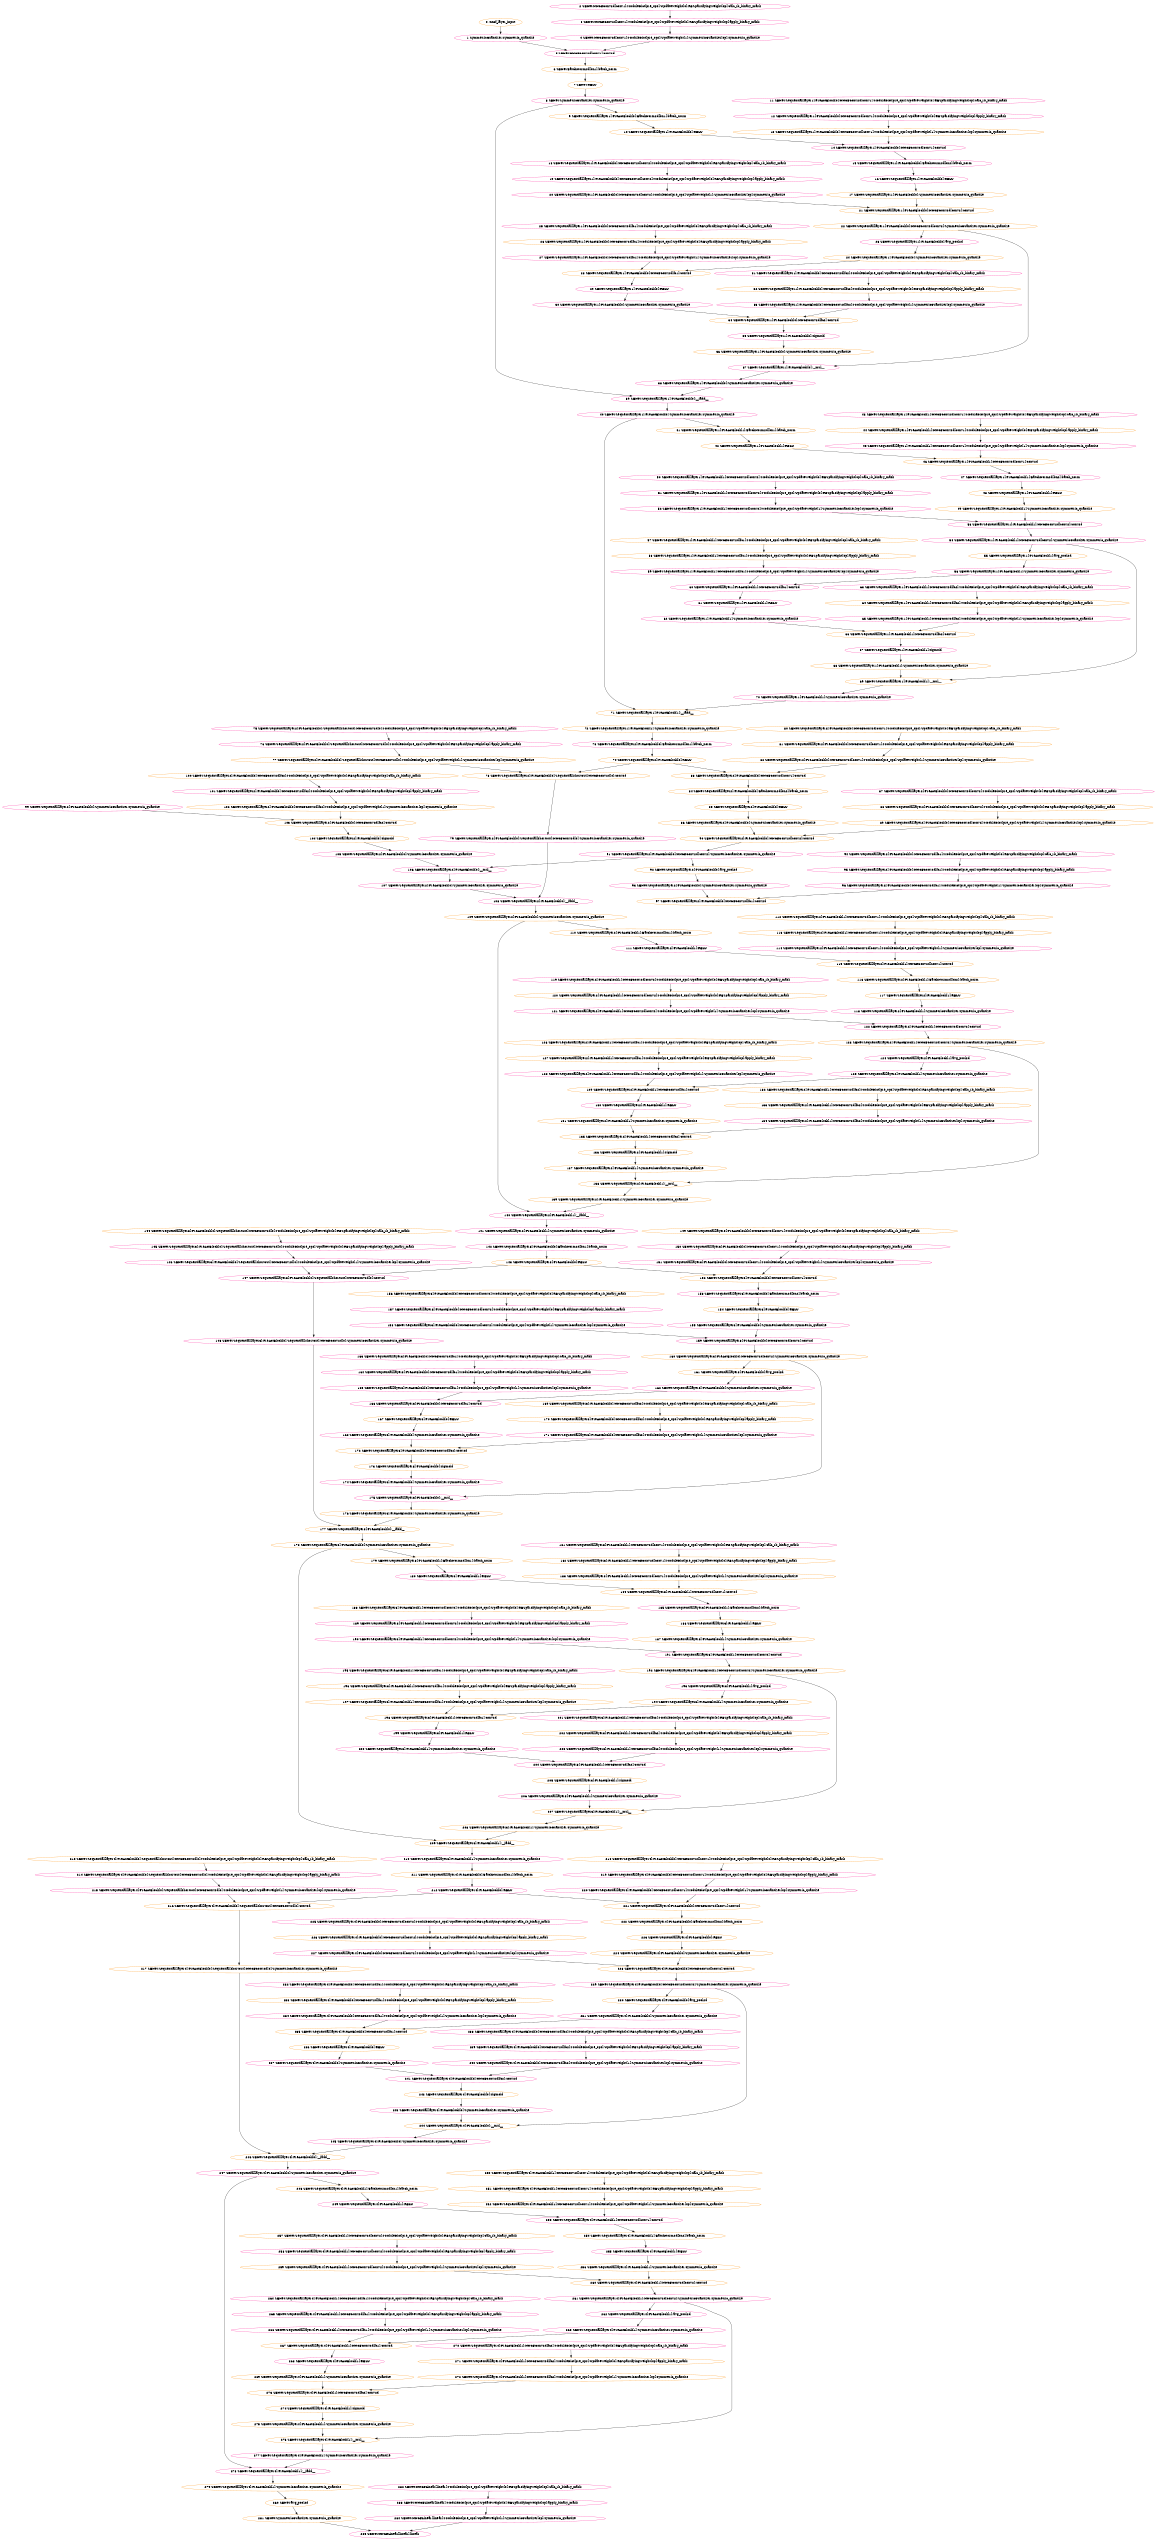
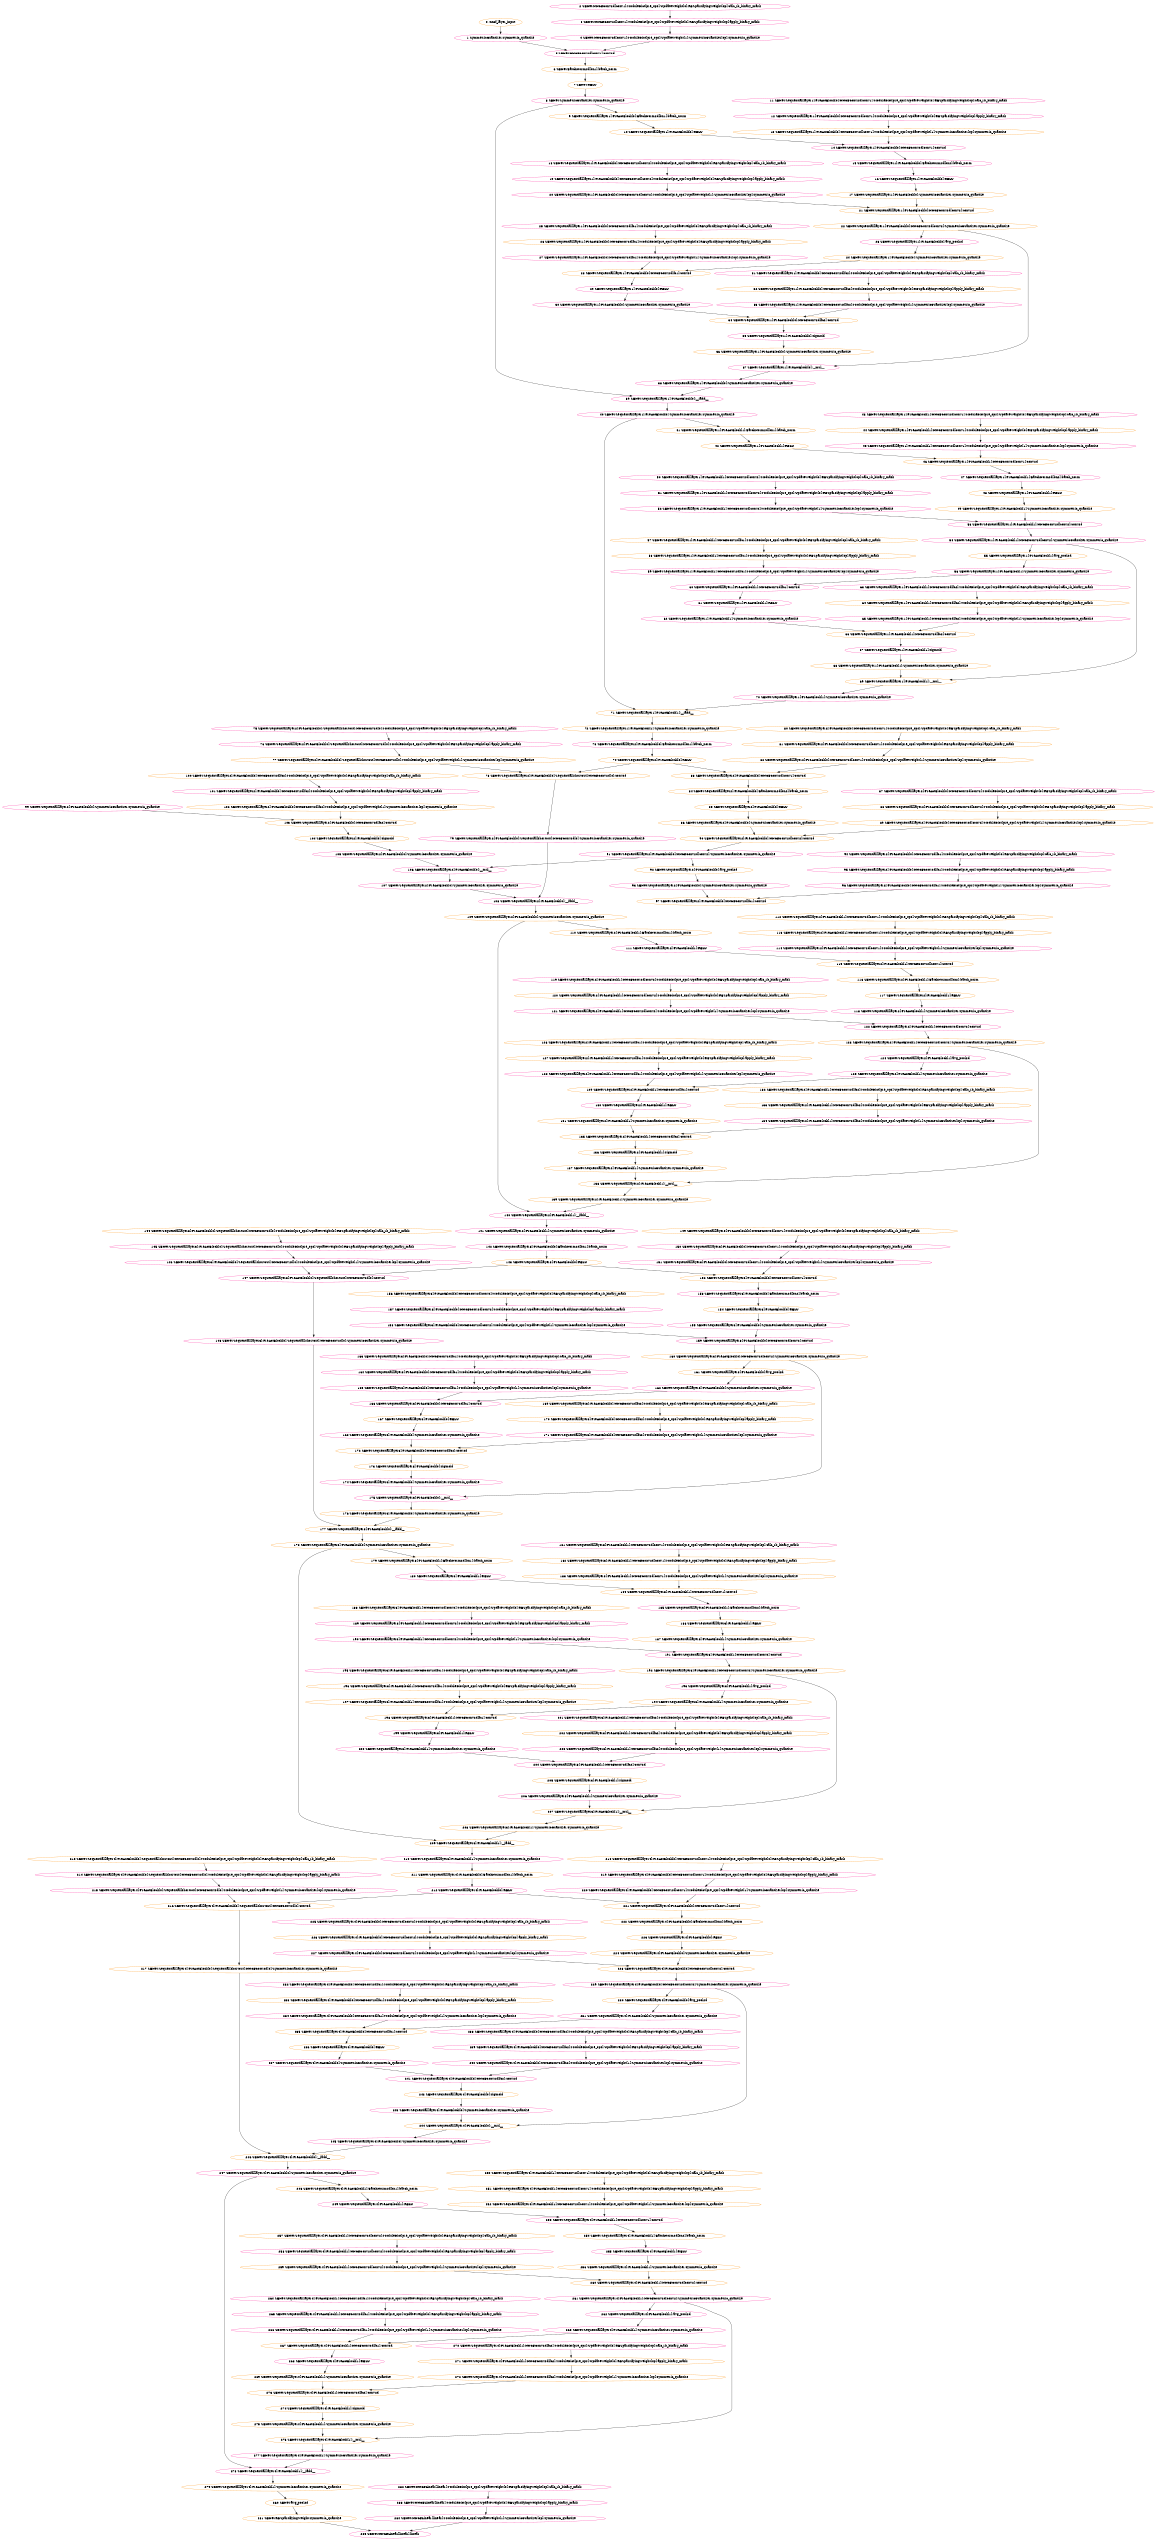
node "281 SENet/SymmetricQuantizer/symmetric_quantize": label "281 SENet/SymmetricQuantizer/symmetric_quantize" -> "281 SENet/RBSparsifyingWeight/symmetric_quantize"
